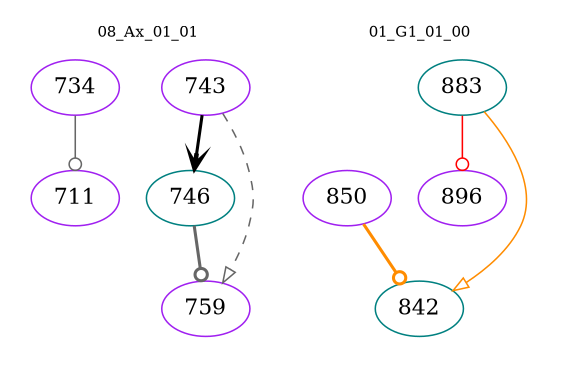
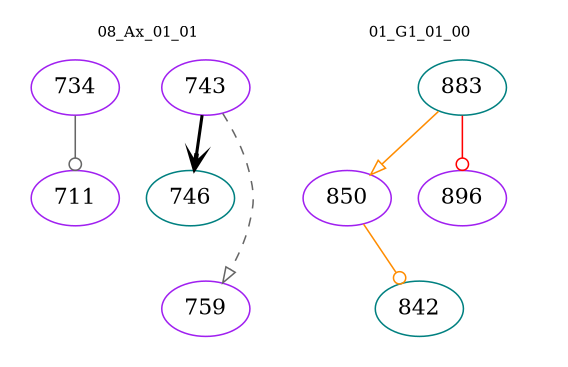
edge "883" -> "842": now "883" -> "850"
edge "746" -> "759": removed
edge "850" -> "842": style bold -> solid
